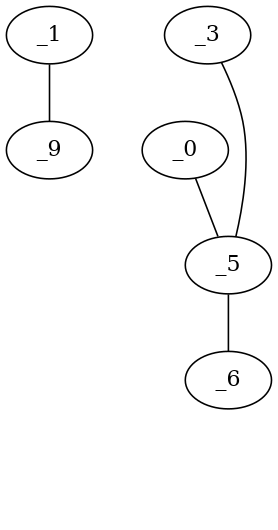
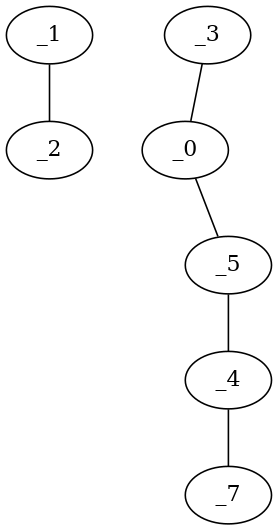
edge "_3" -- "_5": now "_3" -- "_0"
node "_9": label "_9" -> "_2"
node "_6": label "_6" -> "_4"
node "_7": added
